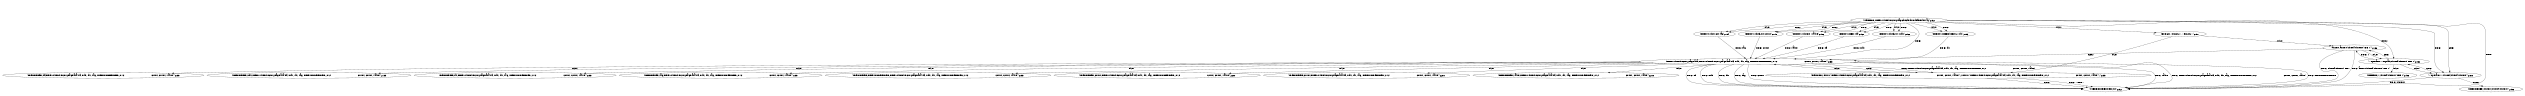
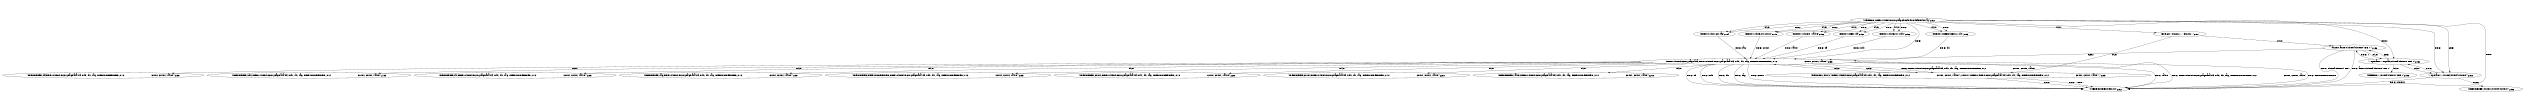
edge "(<operator>.sizeOf,sizeof(uint8_t))" -> "(<operator>.equals,sizeof(uint8_t) == 1)": label "CFG: " -> "DDG: "
